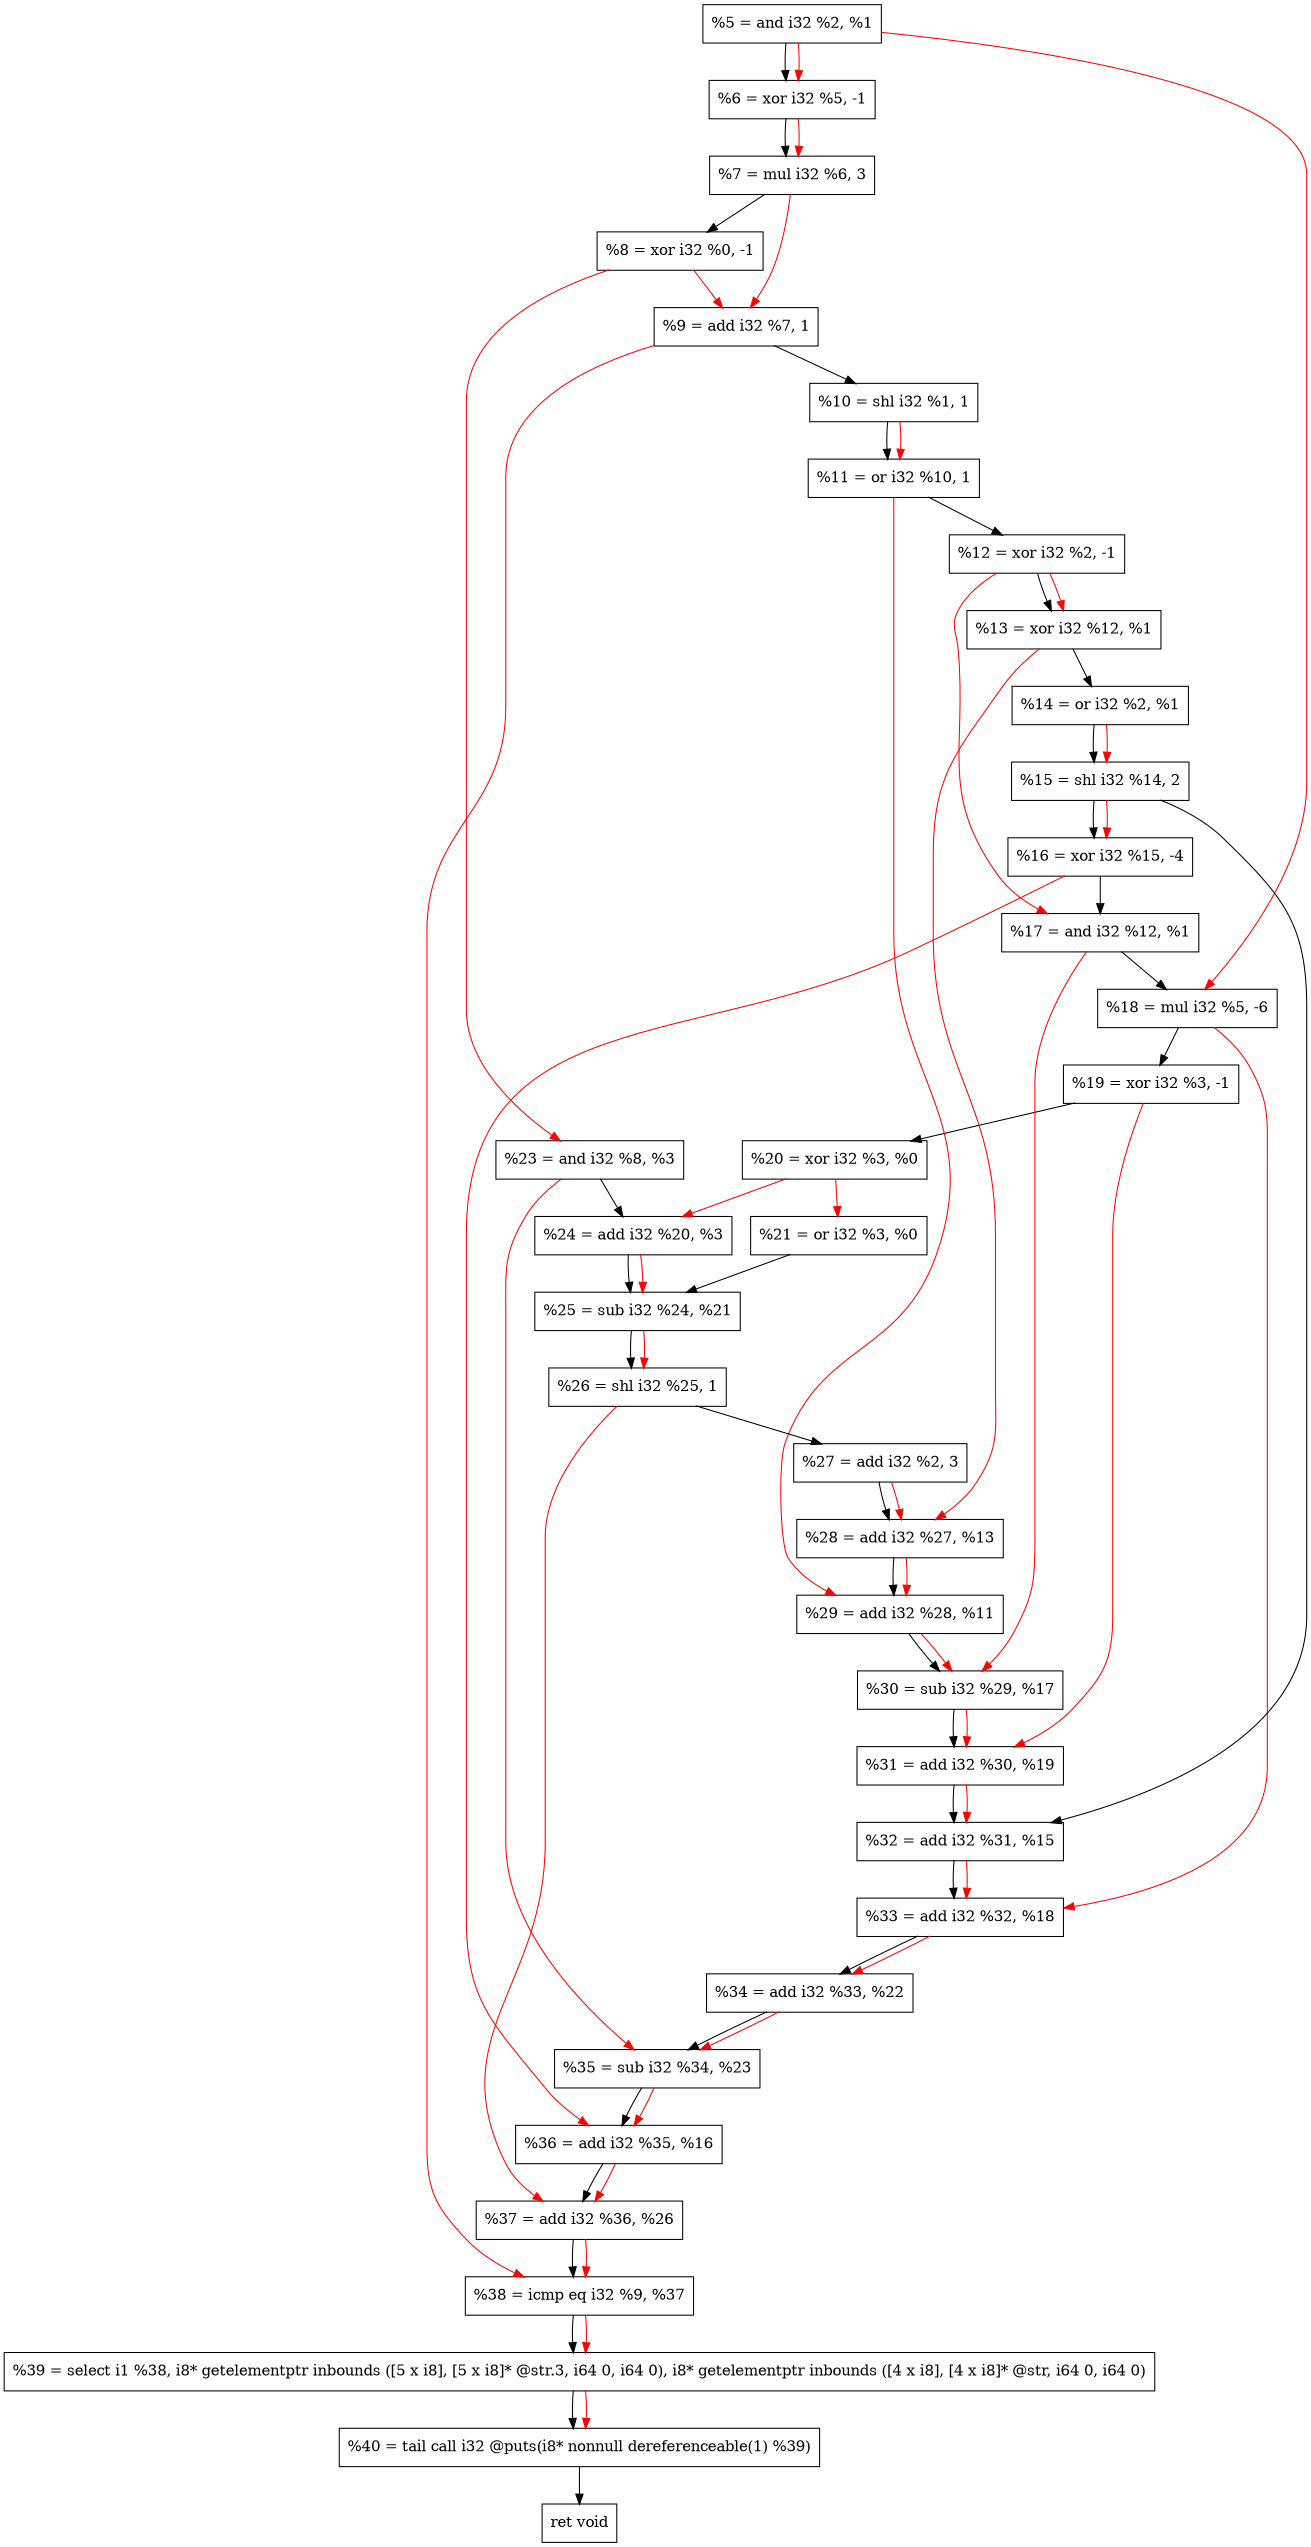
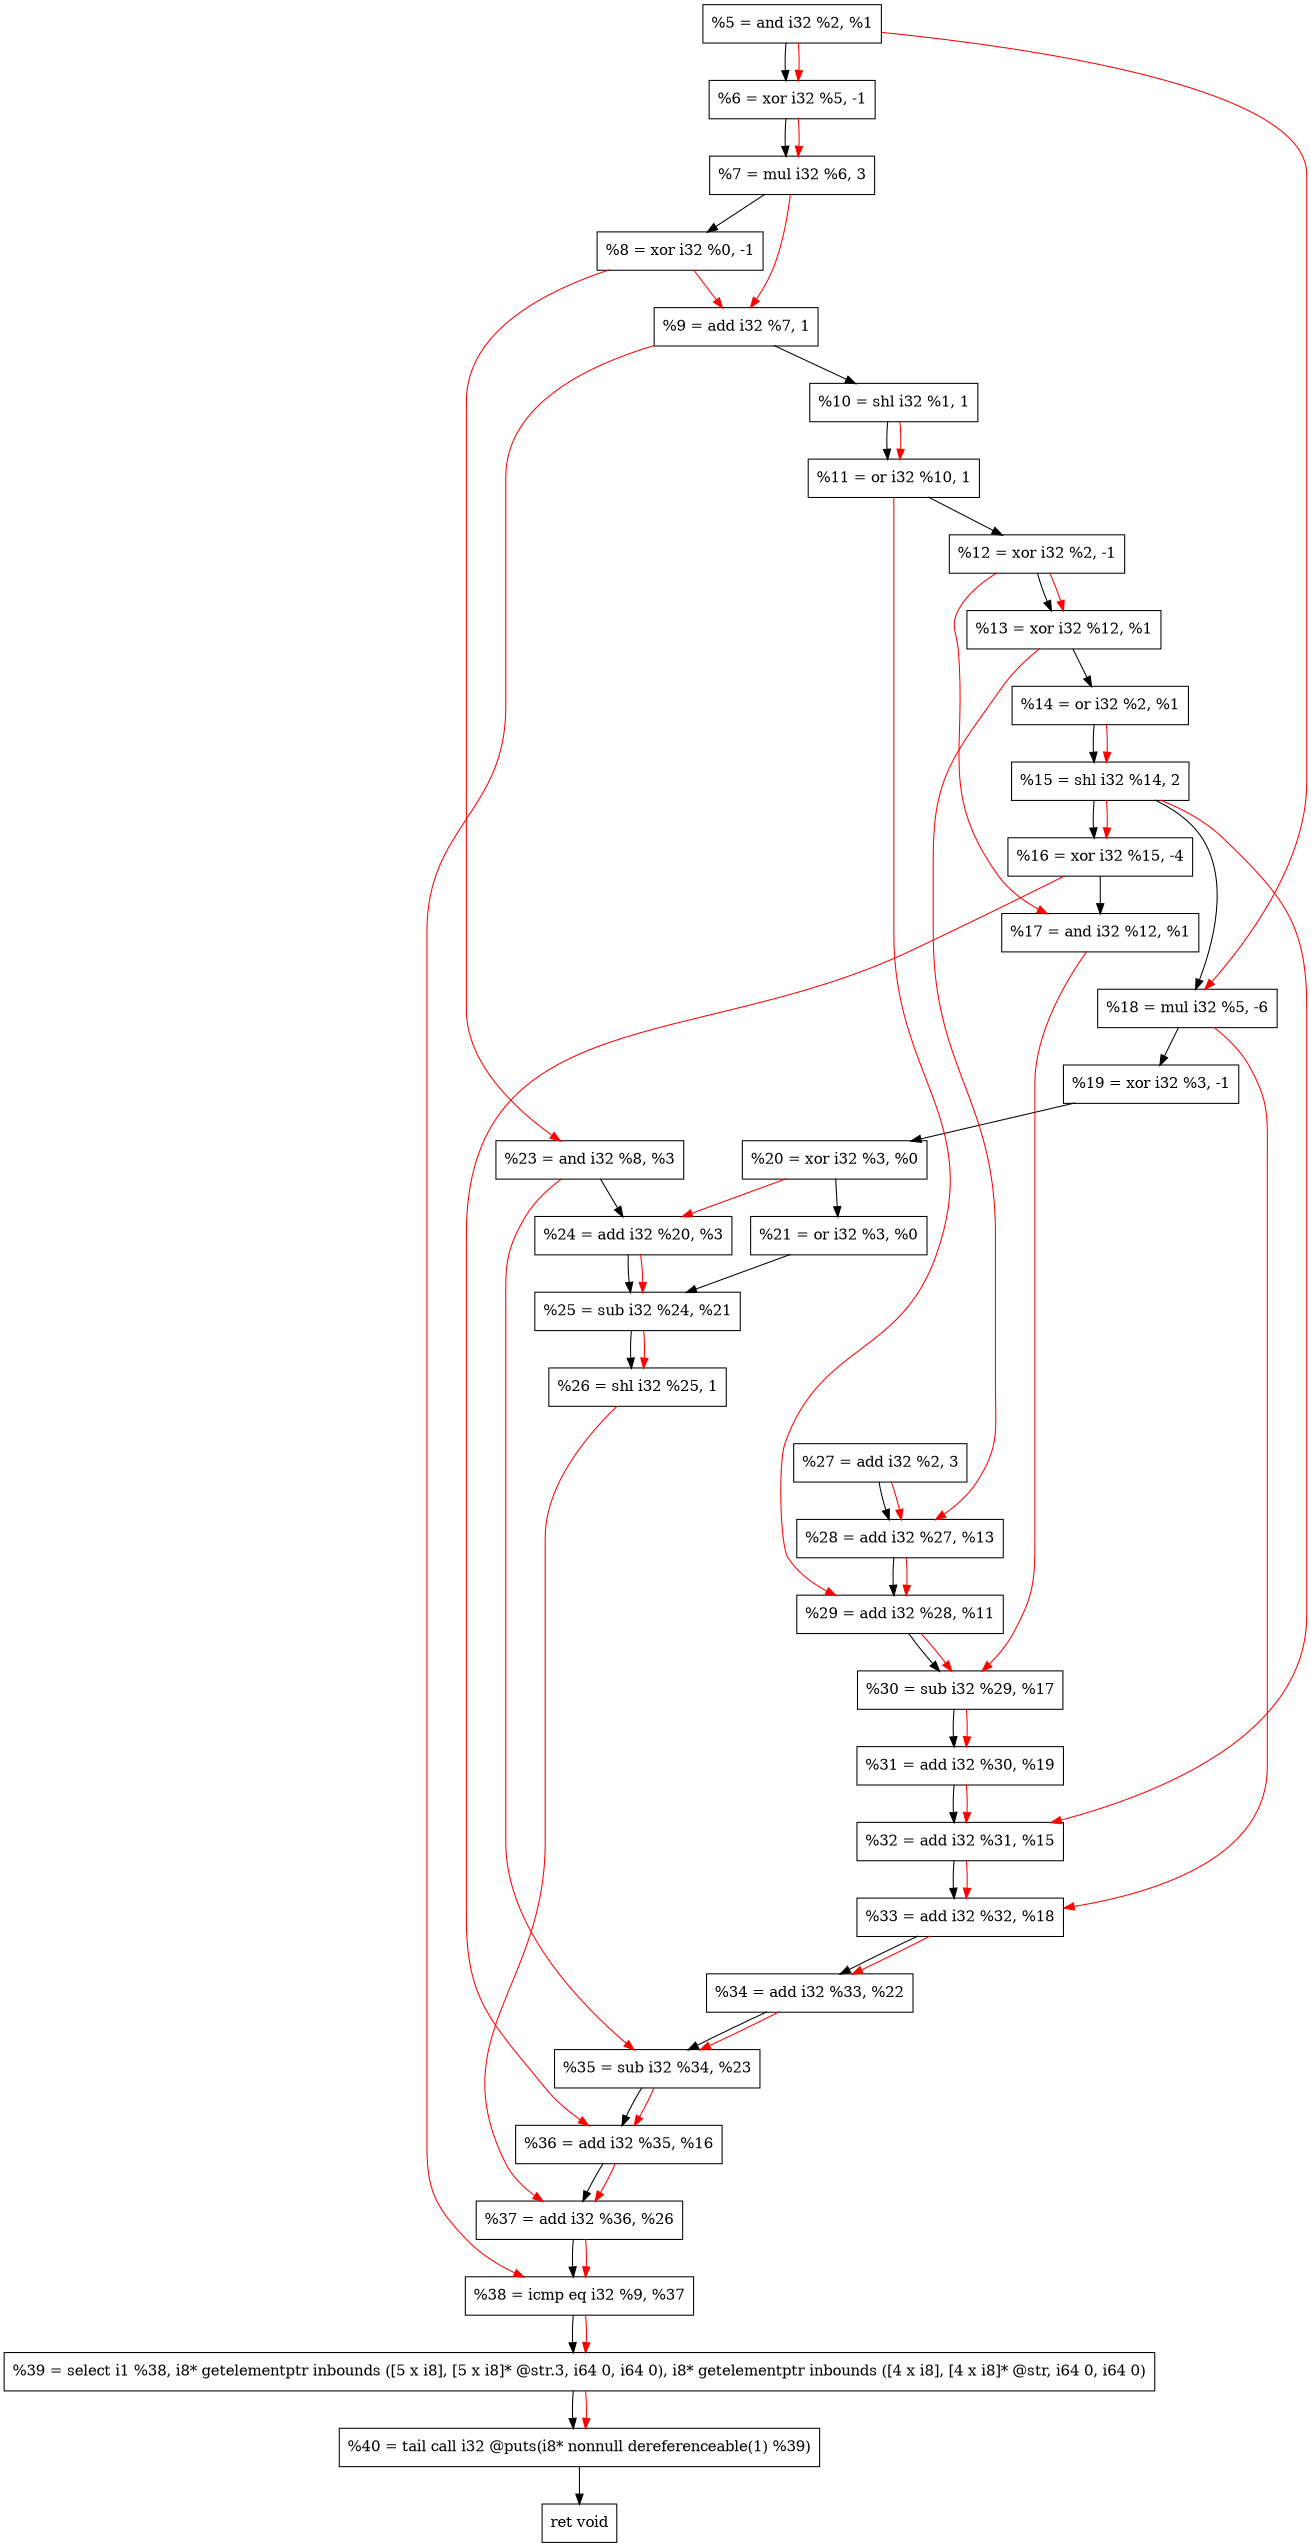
edge "%17 = and i32 %12, %1" -> "%18 = mul i32 %5, -6": now "%15 = shl i32 %14, 2" -> "%18 = mul i32 %5, -6"
edge "%20 = xor i32 %3, %0" -> "%21 = or i32 %3, %0": color red -> black
edge "%15 = shl i32 %14, 2" -> "%32 = add i32 %31, %15": color black -> red
edge "%26 = shl i32 %25, 1" -> "%27 = add i32 %2, 3": removed
edge "%19 = xor i32 %3, -1" -> "%31 = add i32 %30, %19": removed
